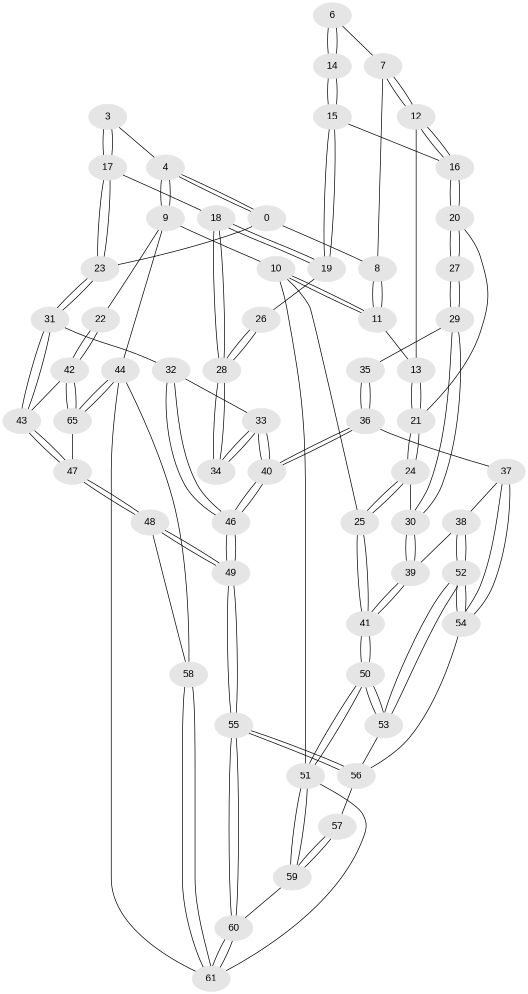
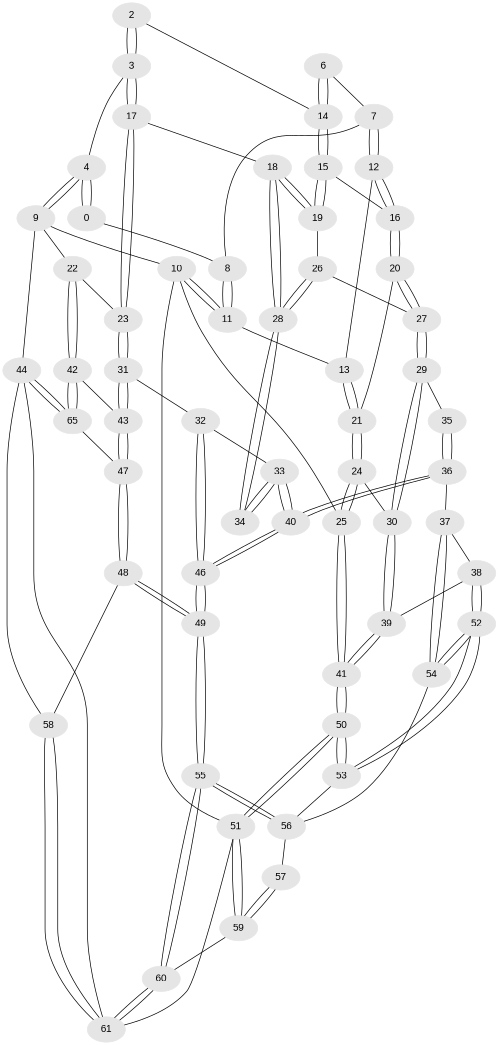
node "2": added
edge "0" -- "23": now "22" -- "23"
edge "26" -- "27": added
